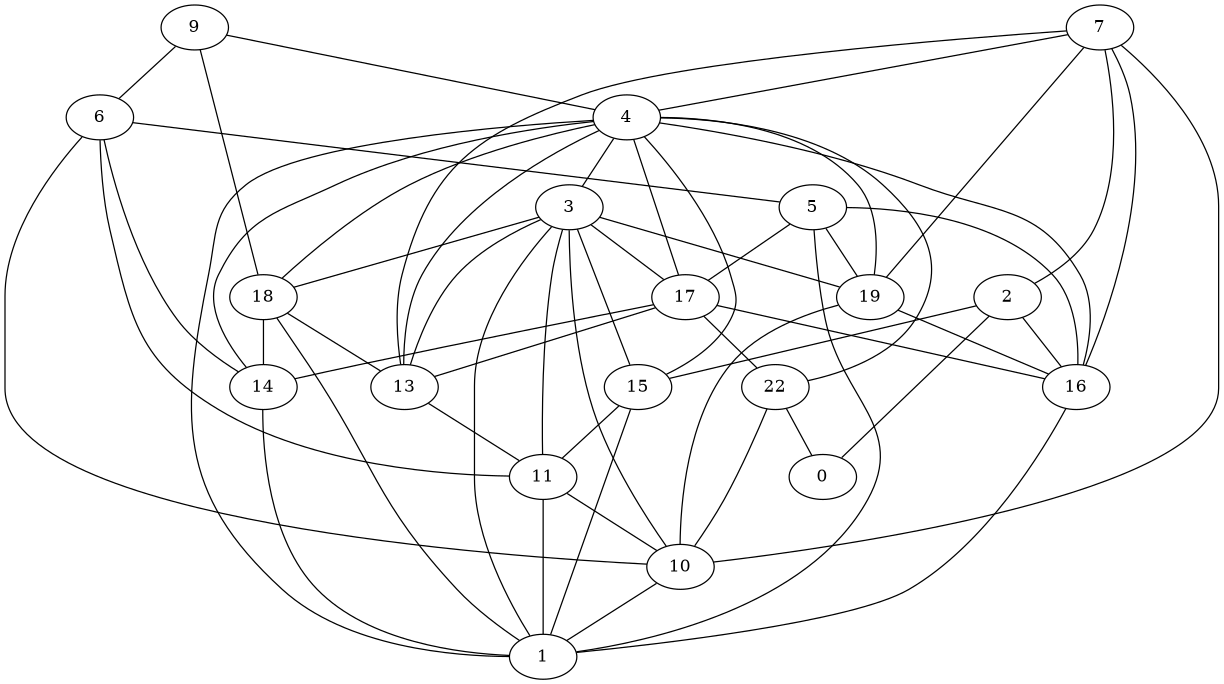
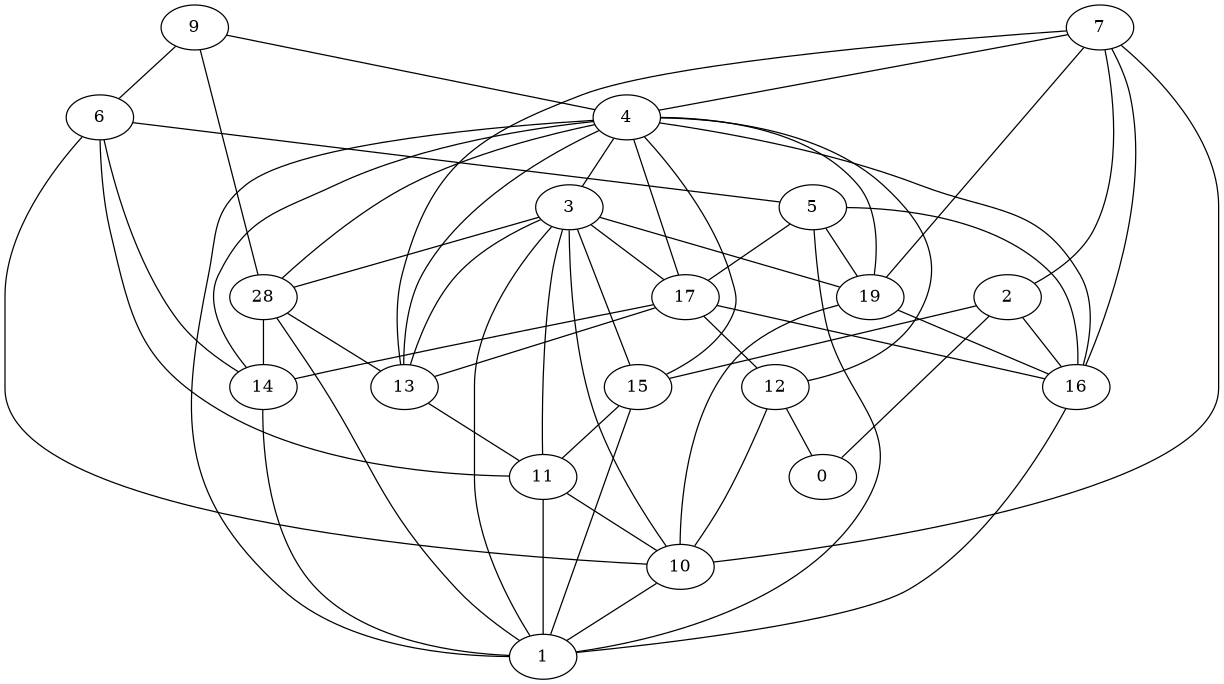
node "18": label "18" -> "28"
node "22": label "22" -> "12"
